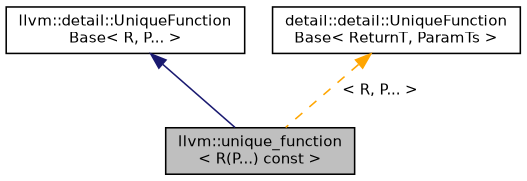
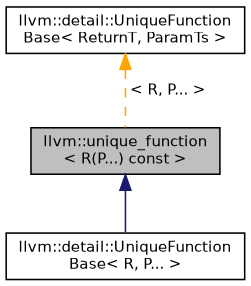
node "detail::detail::UniqueFunction Base< ReturnT, ParamTs >": label "detail::detail::UniqueFunction Base< ReturnT, ParamTs >" -> "llvm::detail::UniqueFunction Base< ReturnT, ParamTs >"
edge "llvm::unique_function < R(P...) const >" -> "llvm::detail::UniqueFunction Base< R, P... >": reversed
